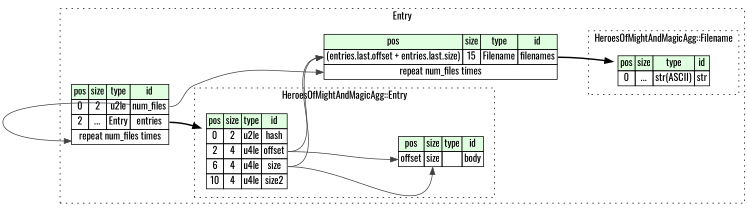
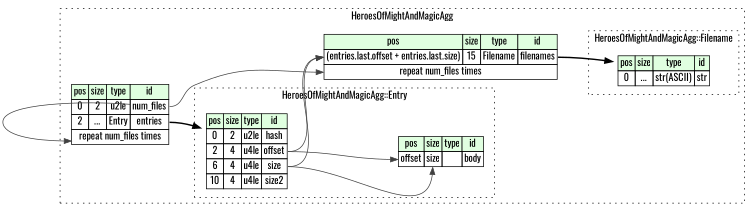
cluster "Entry": label "Entry" -> "HeroesOfMightAndMagicAgg"
